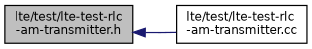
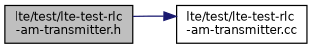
edge "lte/test/lte-test-rlc -am-transmitter.cc" -> "lte/test/lte-test-rlc -am-transmitter.h": reversed
